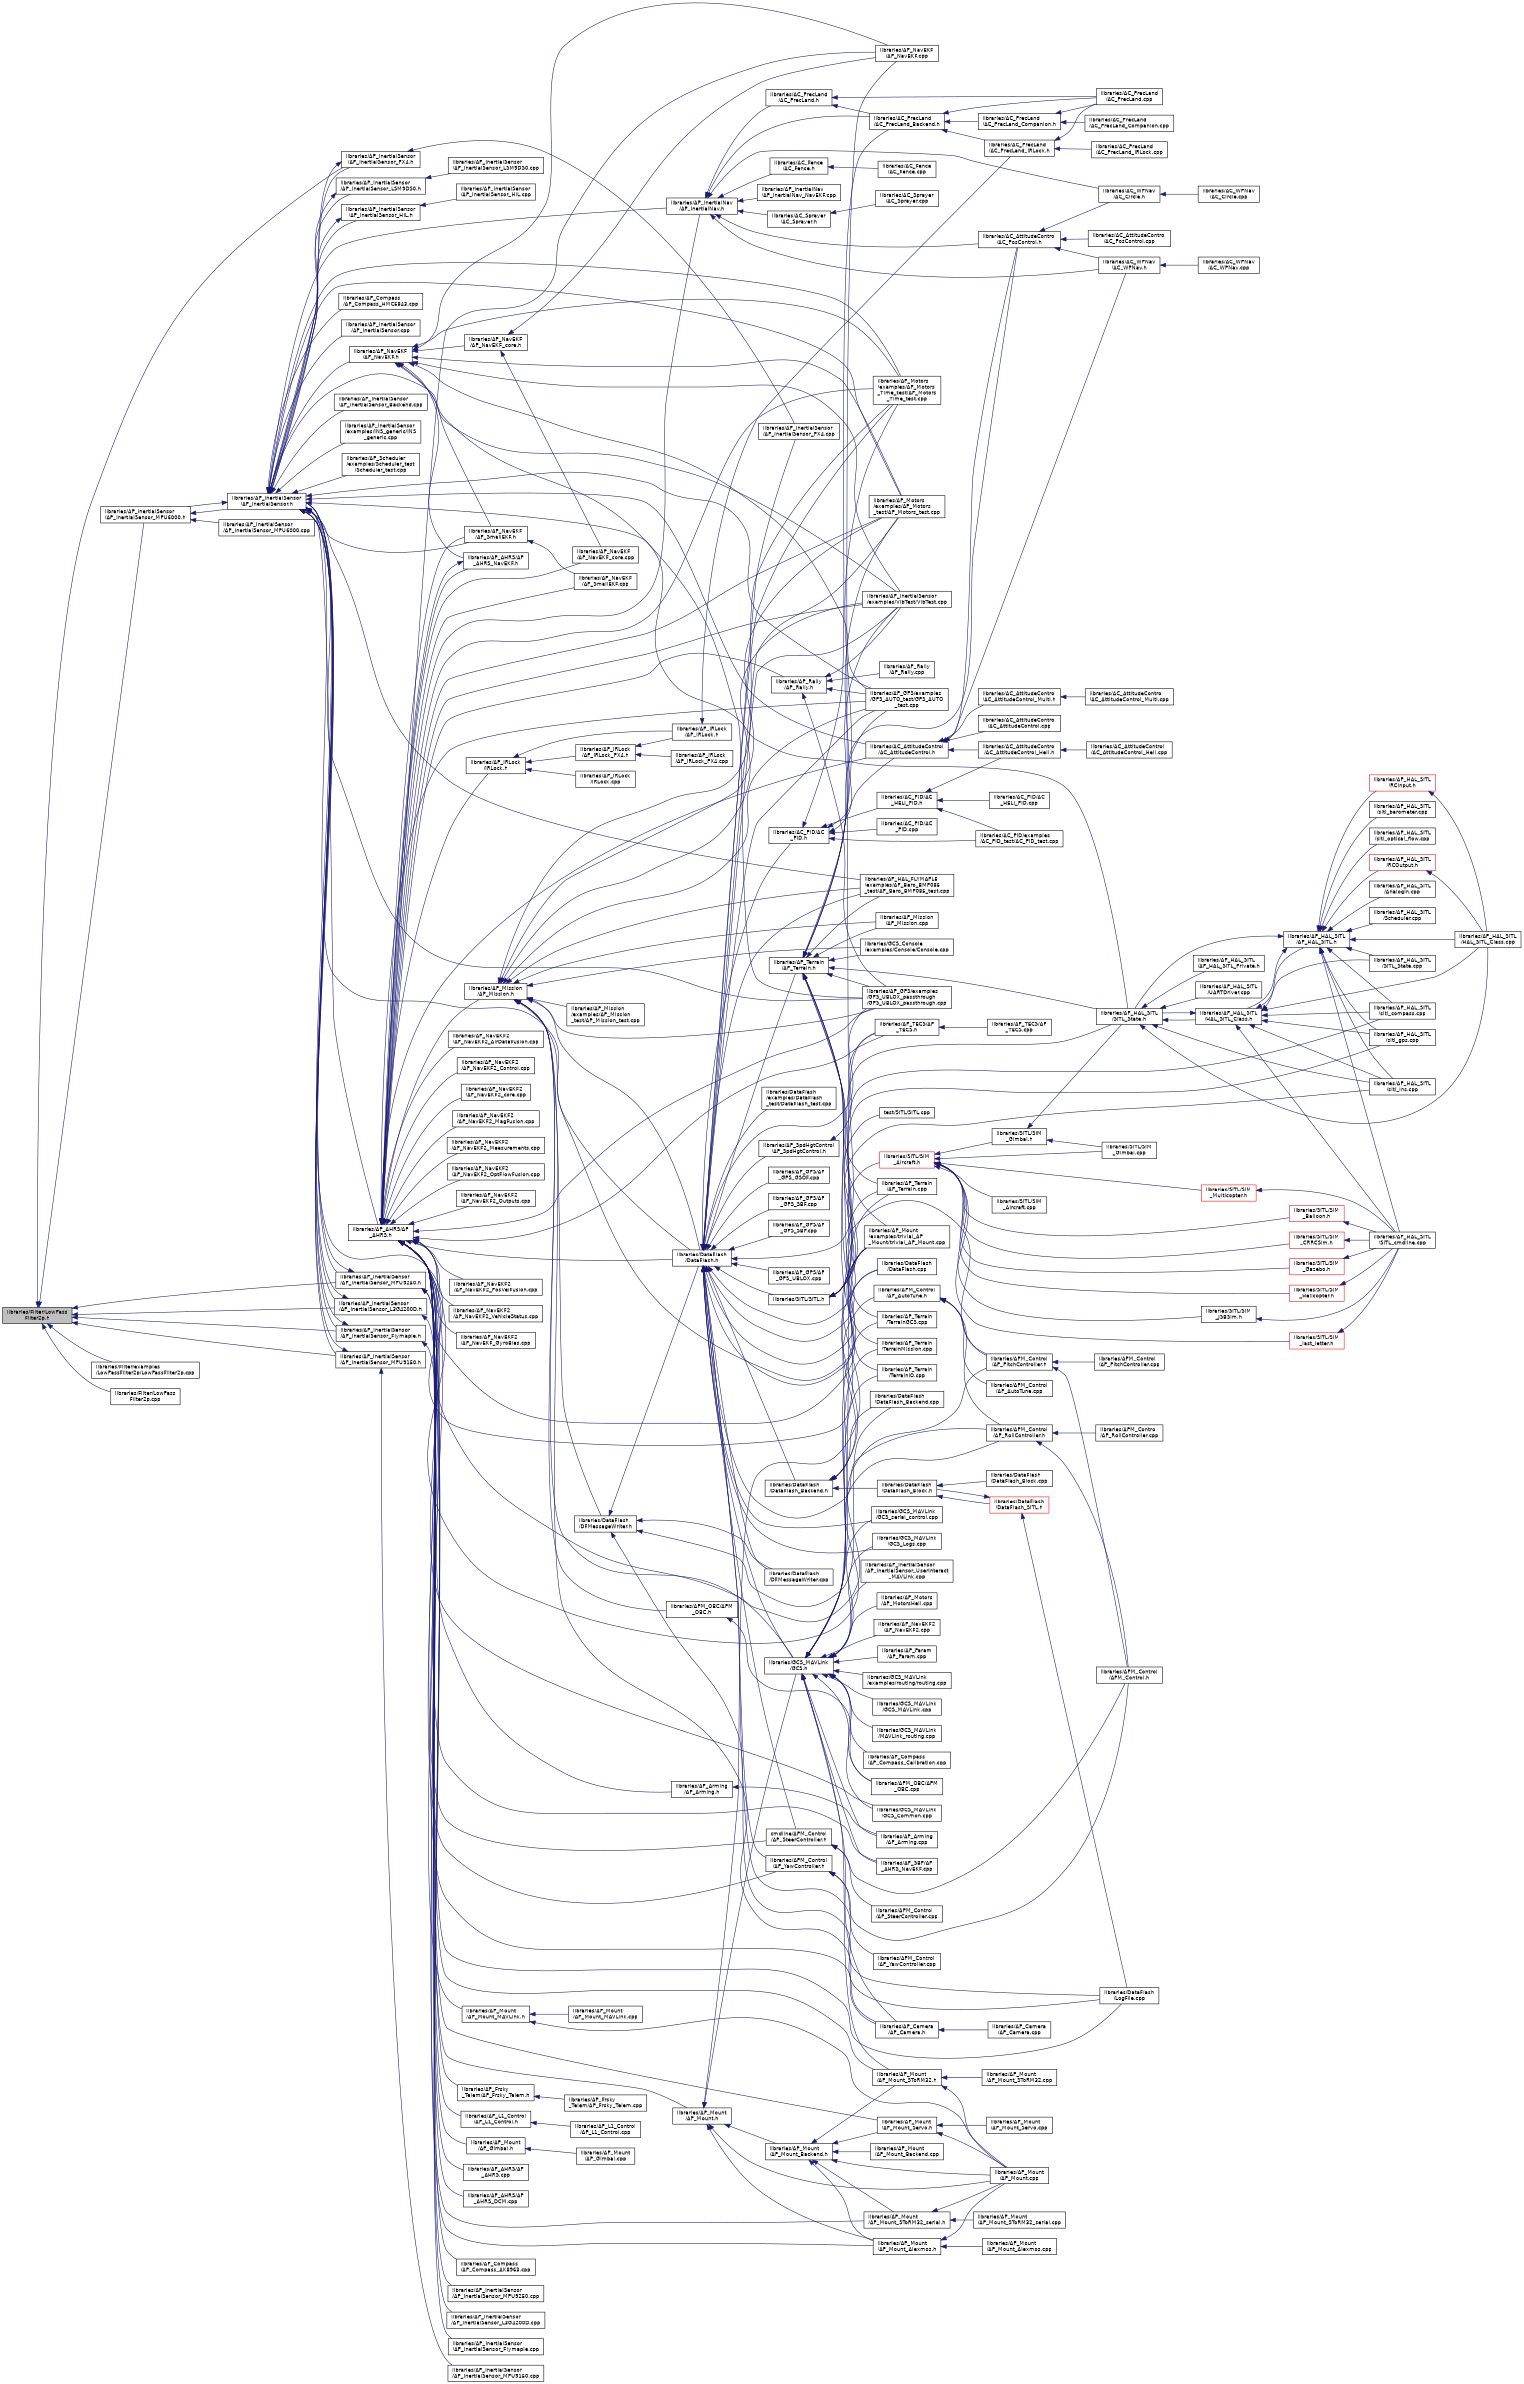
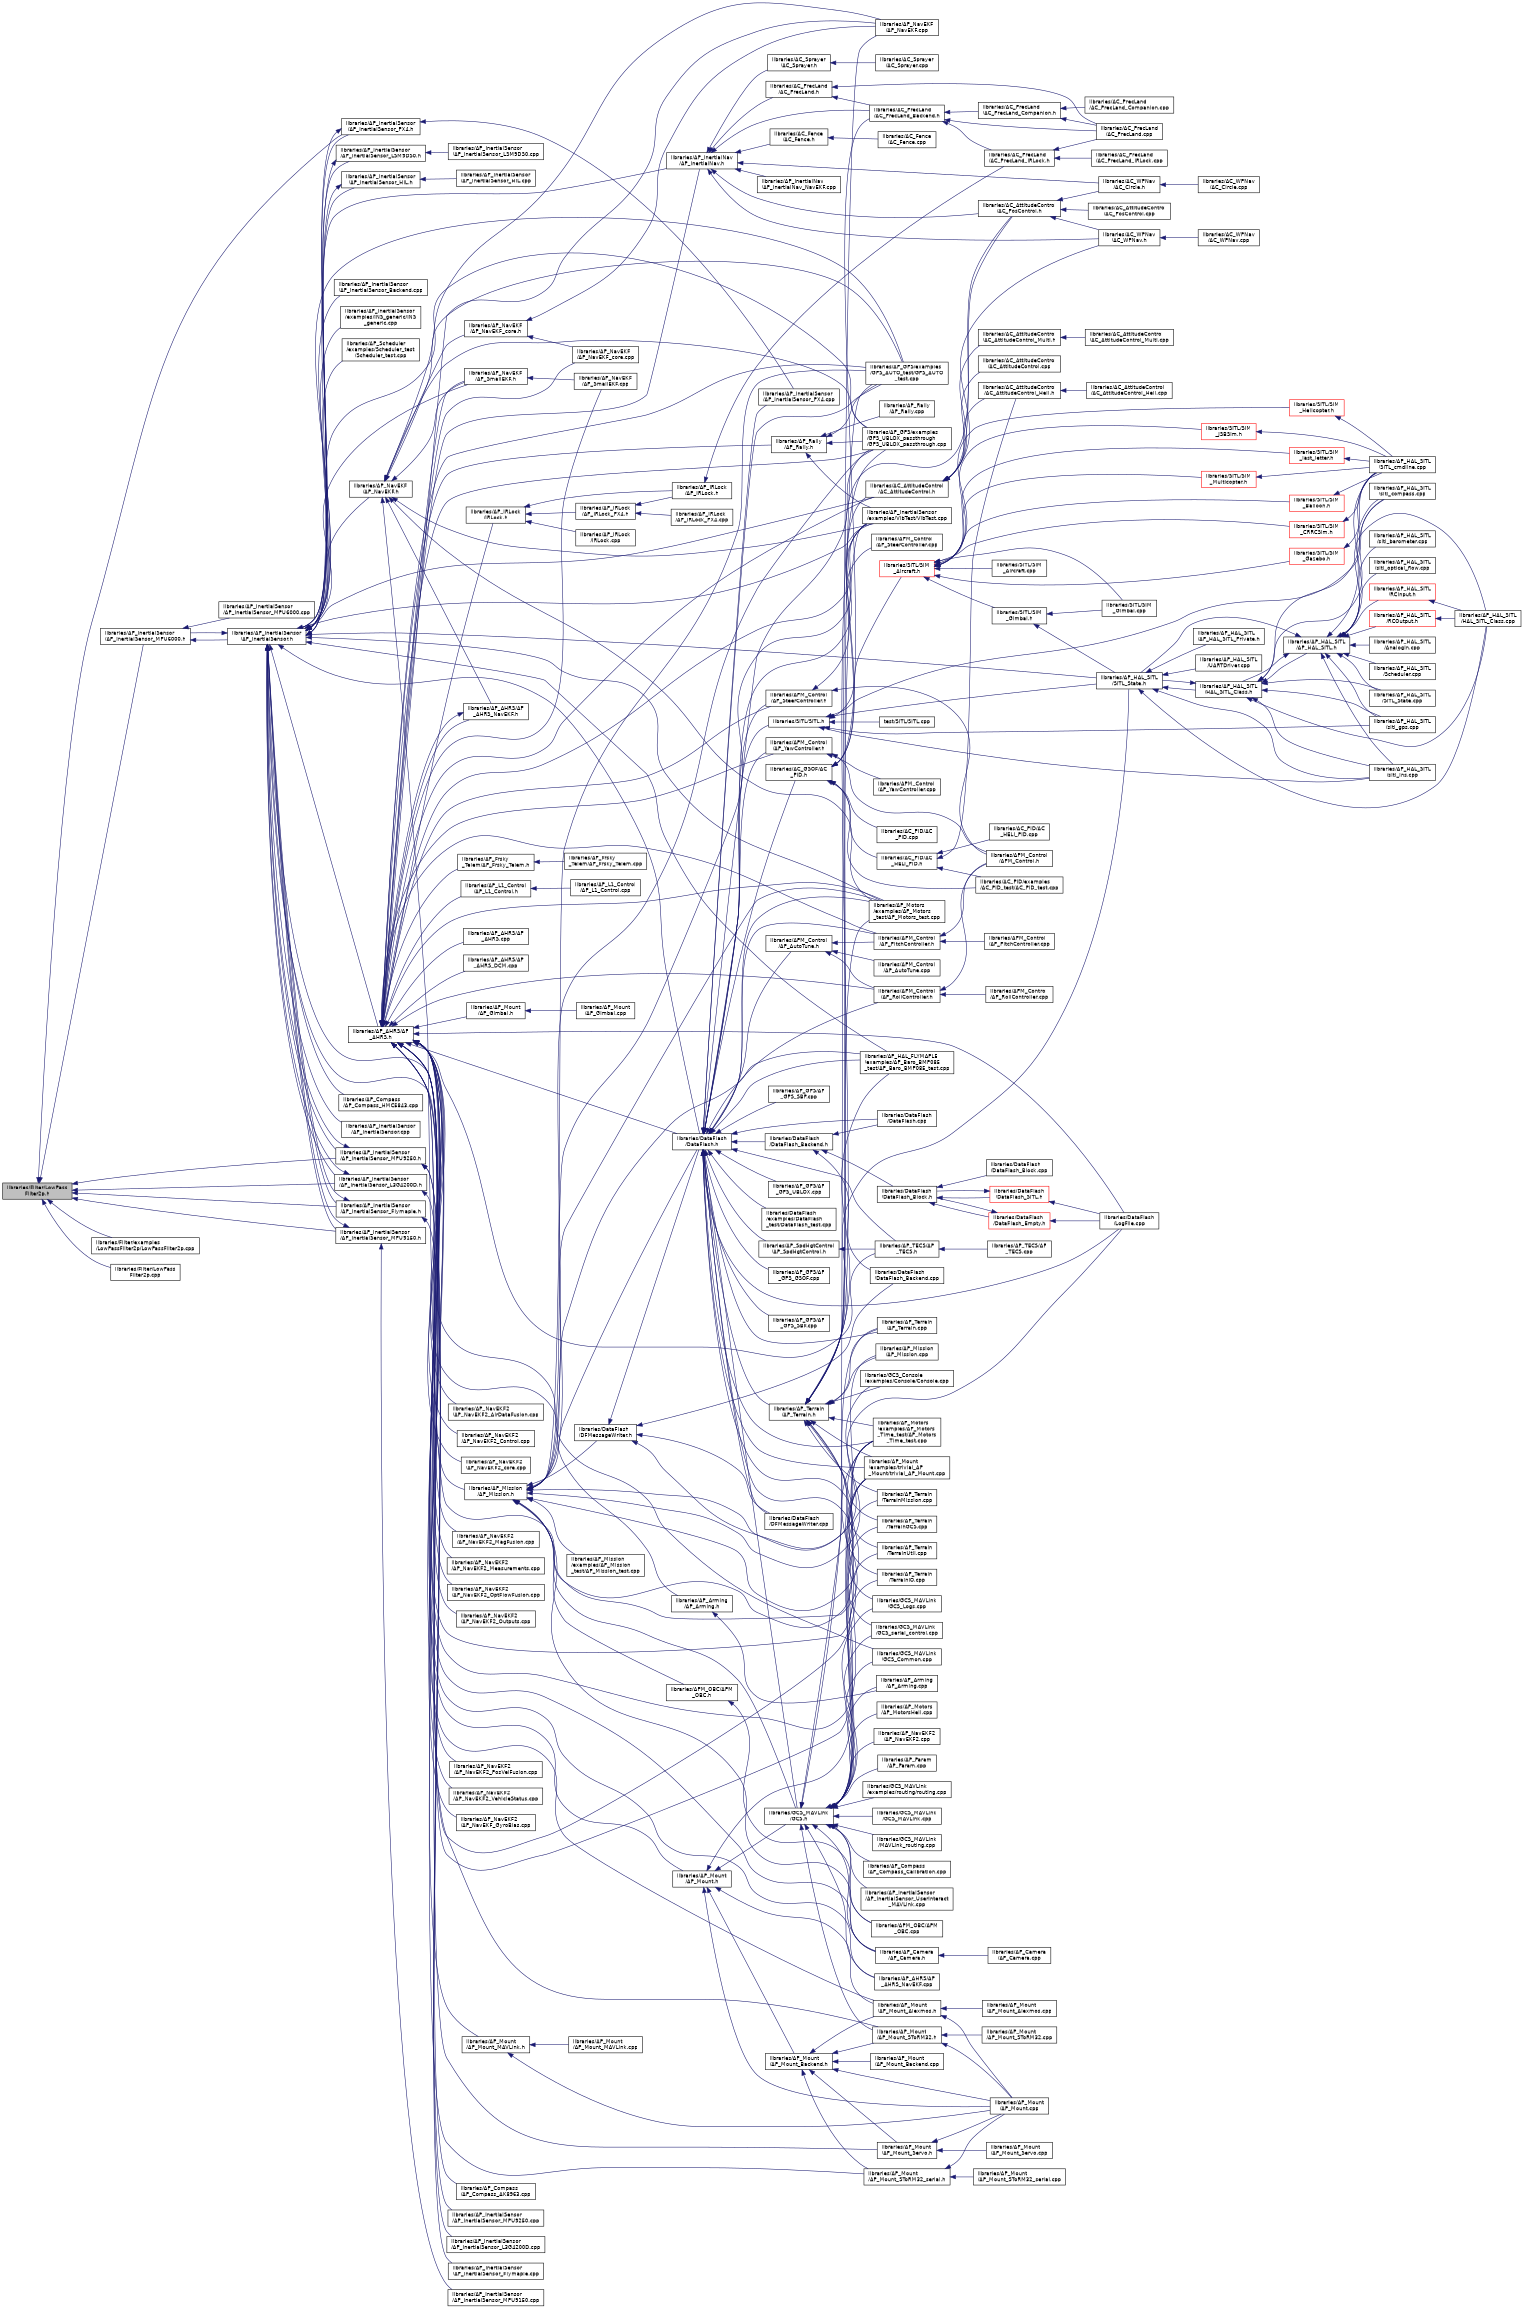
node "libraries/AC_PID/AC _PID.h": label "libraries/AC_PID/AC _PID.h" -> "libraries/AC_GSOF/AC _PID.h"
node "libraries/DataFlash /DataFlash_Empty.h": added
node "libraries/SITL/SIM _JSBSim.h": color black -> red
edge "libraries/APM_Control /AP_AutoTune.h" -> "libraries/DataFlash /DataFlash_Backend.h": now "libraries/APM_Control /AP_AutoTune.h" -> "libraries/DataFlash /DataFlash.h"
node "libraries/AP_Terrain /TerrainUtil.cpp": added
node "cmdline/APM_Control /AP_SteerController.h": label "cmdline/APM_Control /AP_SteerController.h" -> "libraries/APM_Control /AP_SteerController.h"
node "libraries/AP_SBP/AP _AHRS_NavEKF.cpp": label "libraries/AP_SBP/AP _AHRS_NavEKF.cpp" -> "libraries/AP_AHRS/AP _AHRS_NavEKF.cpp"
